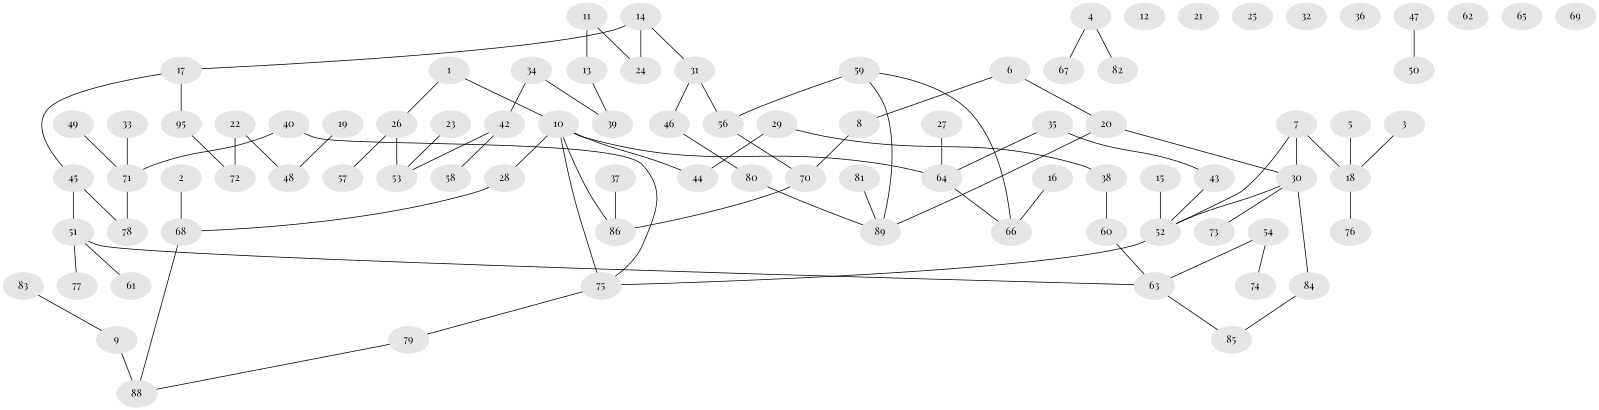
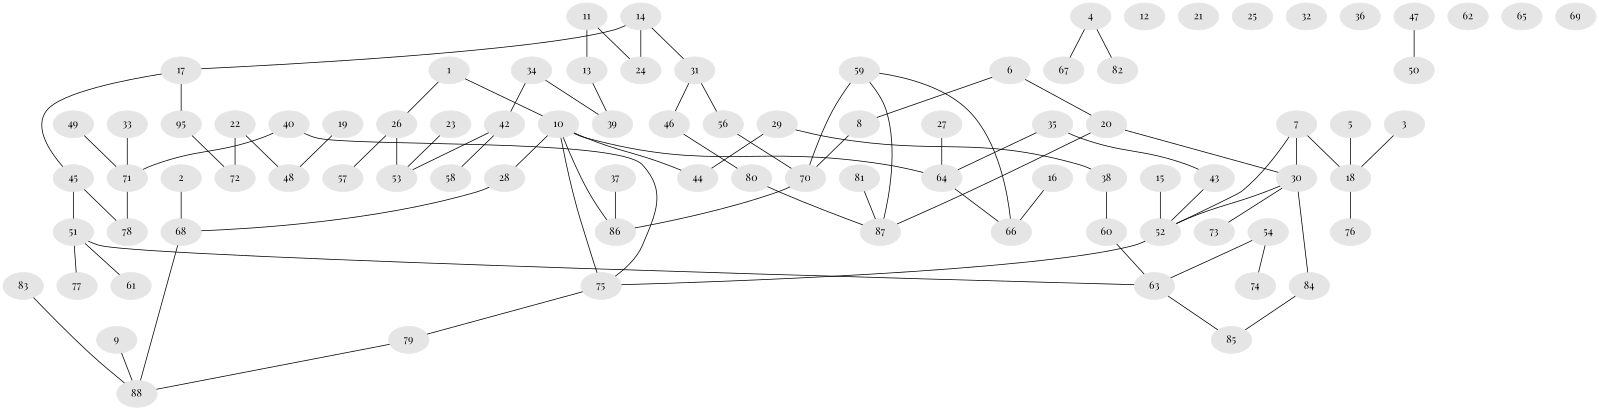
edge "59" -- "56": now "59" -- "70"
node "89": label "89" -> "87"
edge "83" -- "9": now "83" -- "88"
